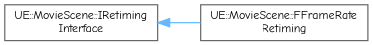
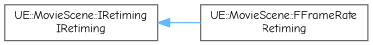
node "UE::MovieScene::IRetiming Interface": label "UE::MovieScene::IRetiming Interface" -> "UE::MovieScene::IRetiming IRetiming"
